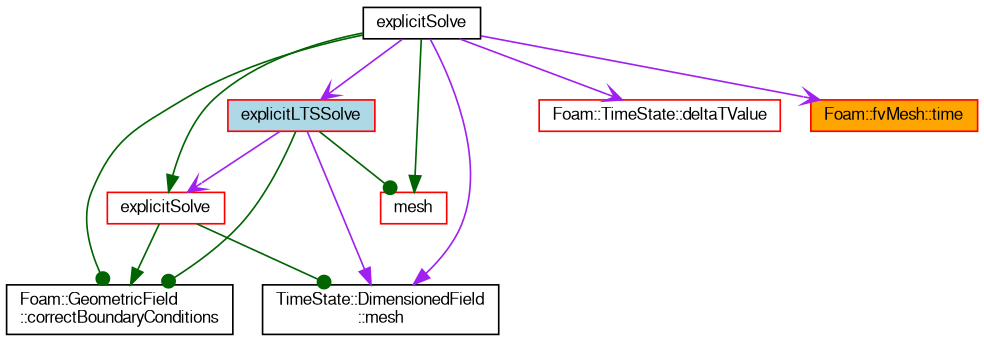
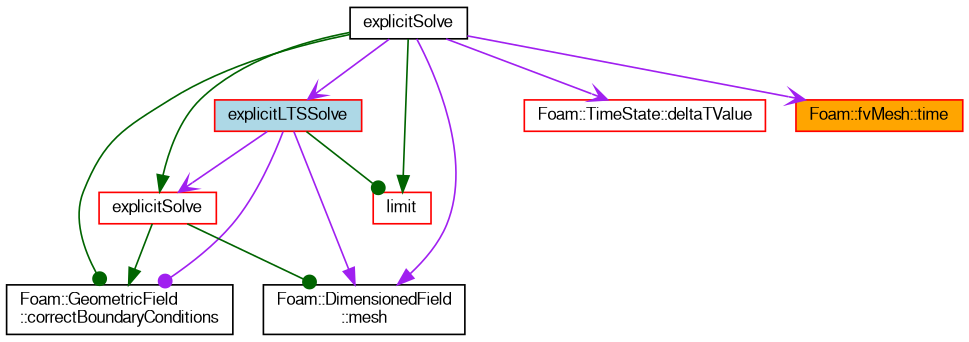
node "mesh": label "mesh" -> "limit"
edge "explicitLTSSolve" -> "Foam::GeometricField ::correctBoundaryConditions": color darkgreen -> purple
node "TimeState::DimensionedField ::mesh": label "TimeState::DimensionedField ::mesh" -> "Foam::DimensionedField ::mesh"
